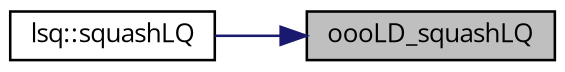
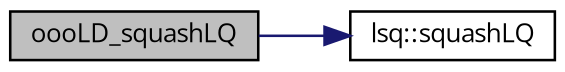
edge "lsq::squashLQ" -> "oooLD_squashLQ": reversed
